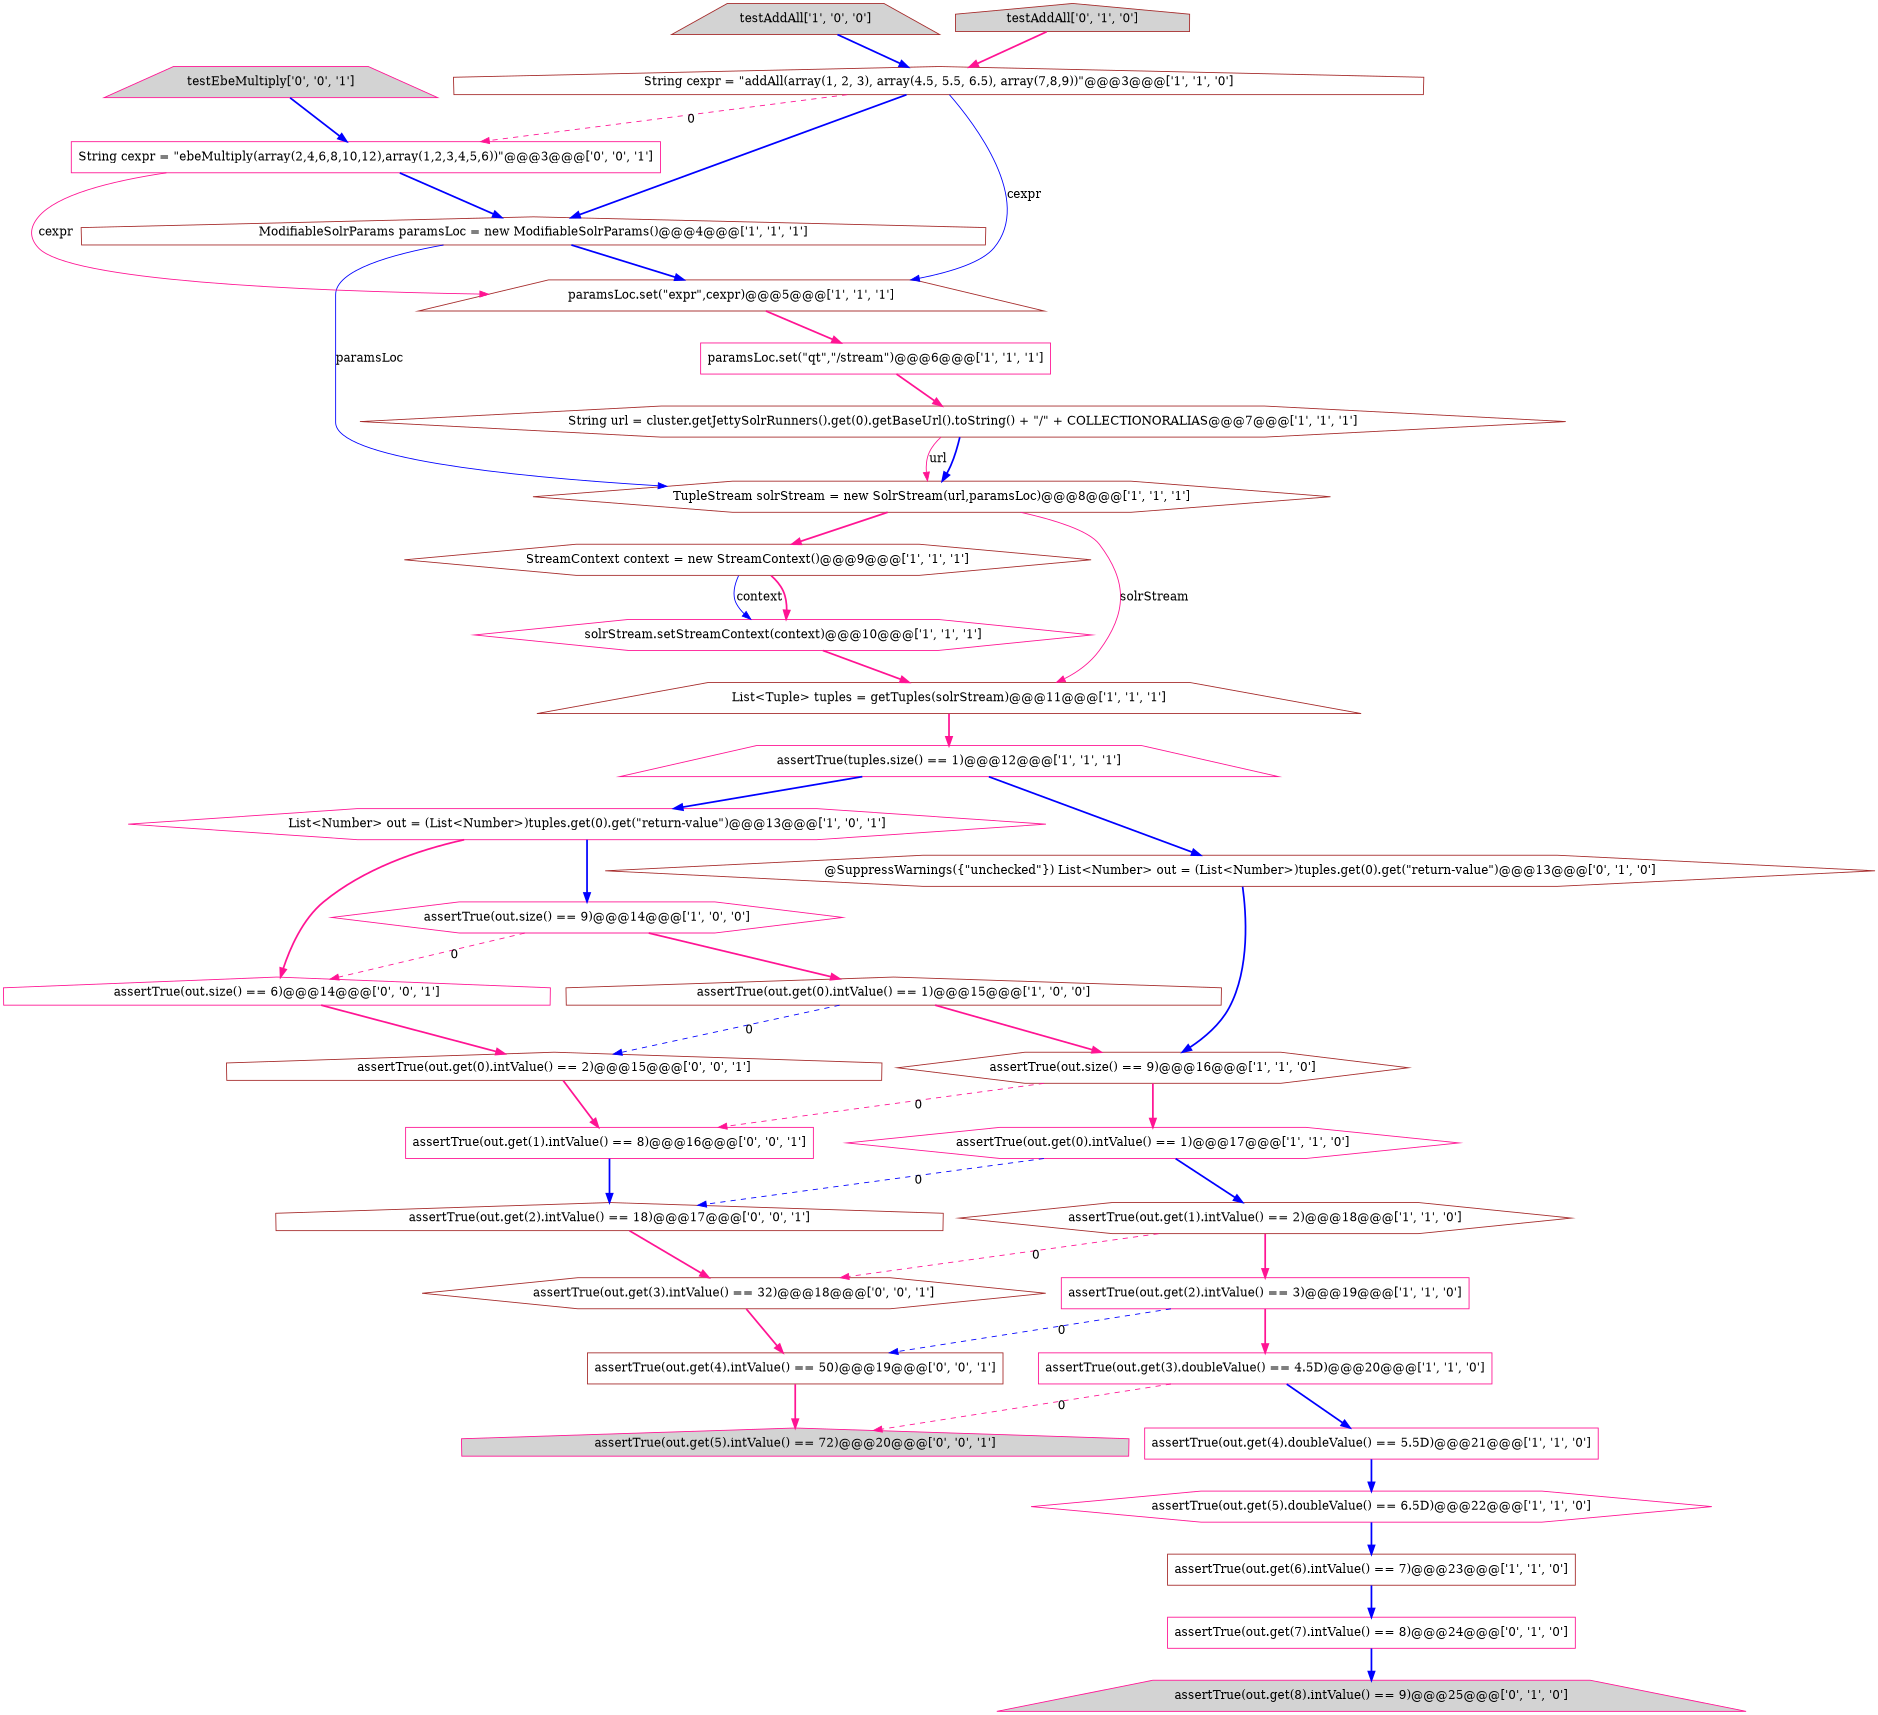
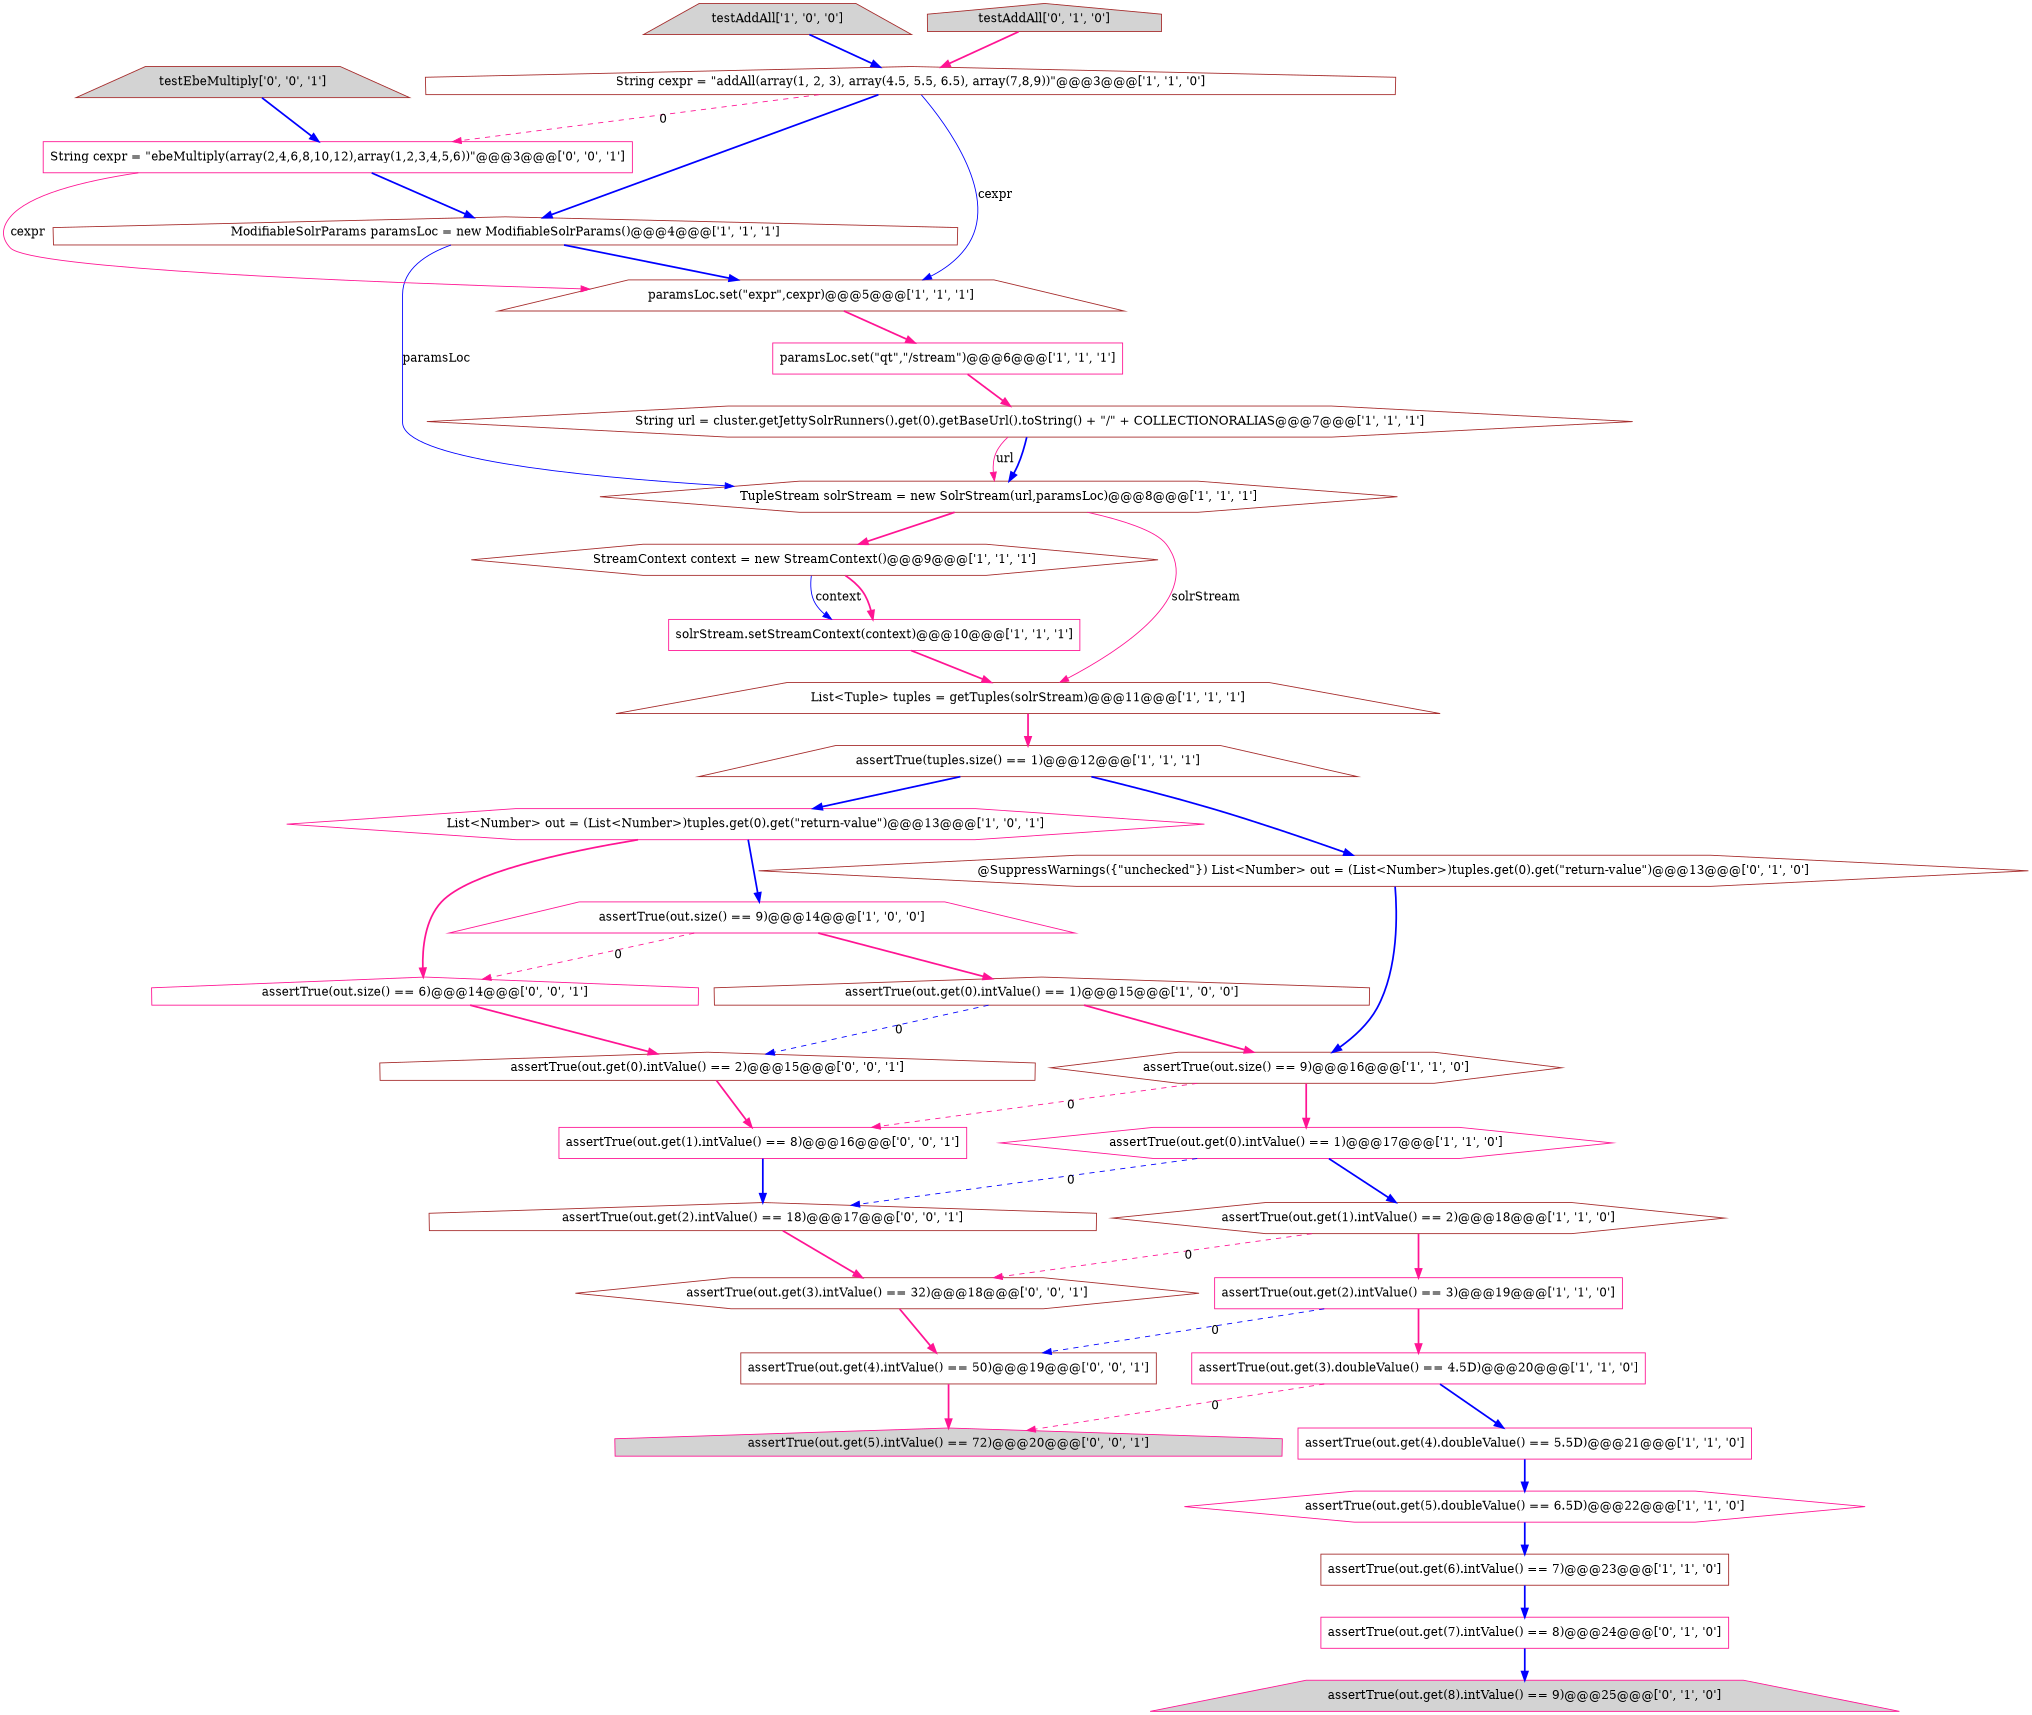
node "testEbeMultiply['0', '0', '1']": color deeppink -> brown
node "solrStream.setStreamContext(context)@@@10@@@['1', '1', '1']": shape hexagon -> box
node "assertTrue(tuples.size() == 1)@@@12@@@['1', '1', '1']": color deeppink -> brown
node "assertTrue(out.size() == 9)@@@14@@@['1', '0', '0']": shape hexagon -> trapezium
